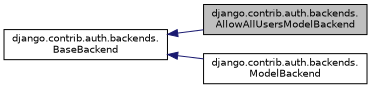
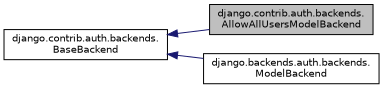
node "django.contrib.auth.backends. ModelBackend": label "django.contrib.auth.backends. ModelBackend" -> "django.backends.auth.backends. ModelBackend"
